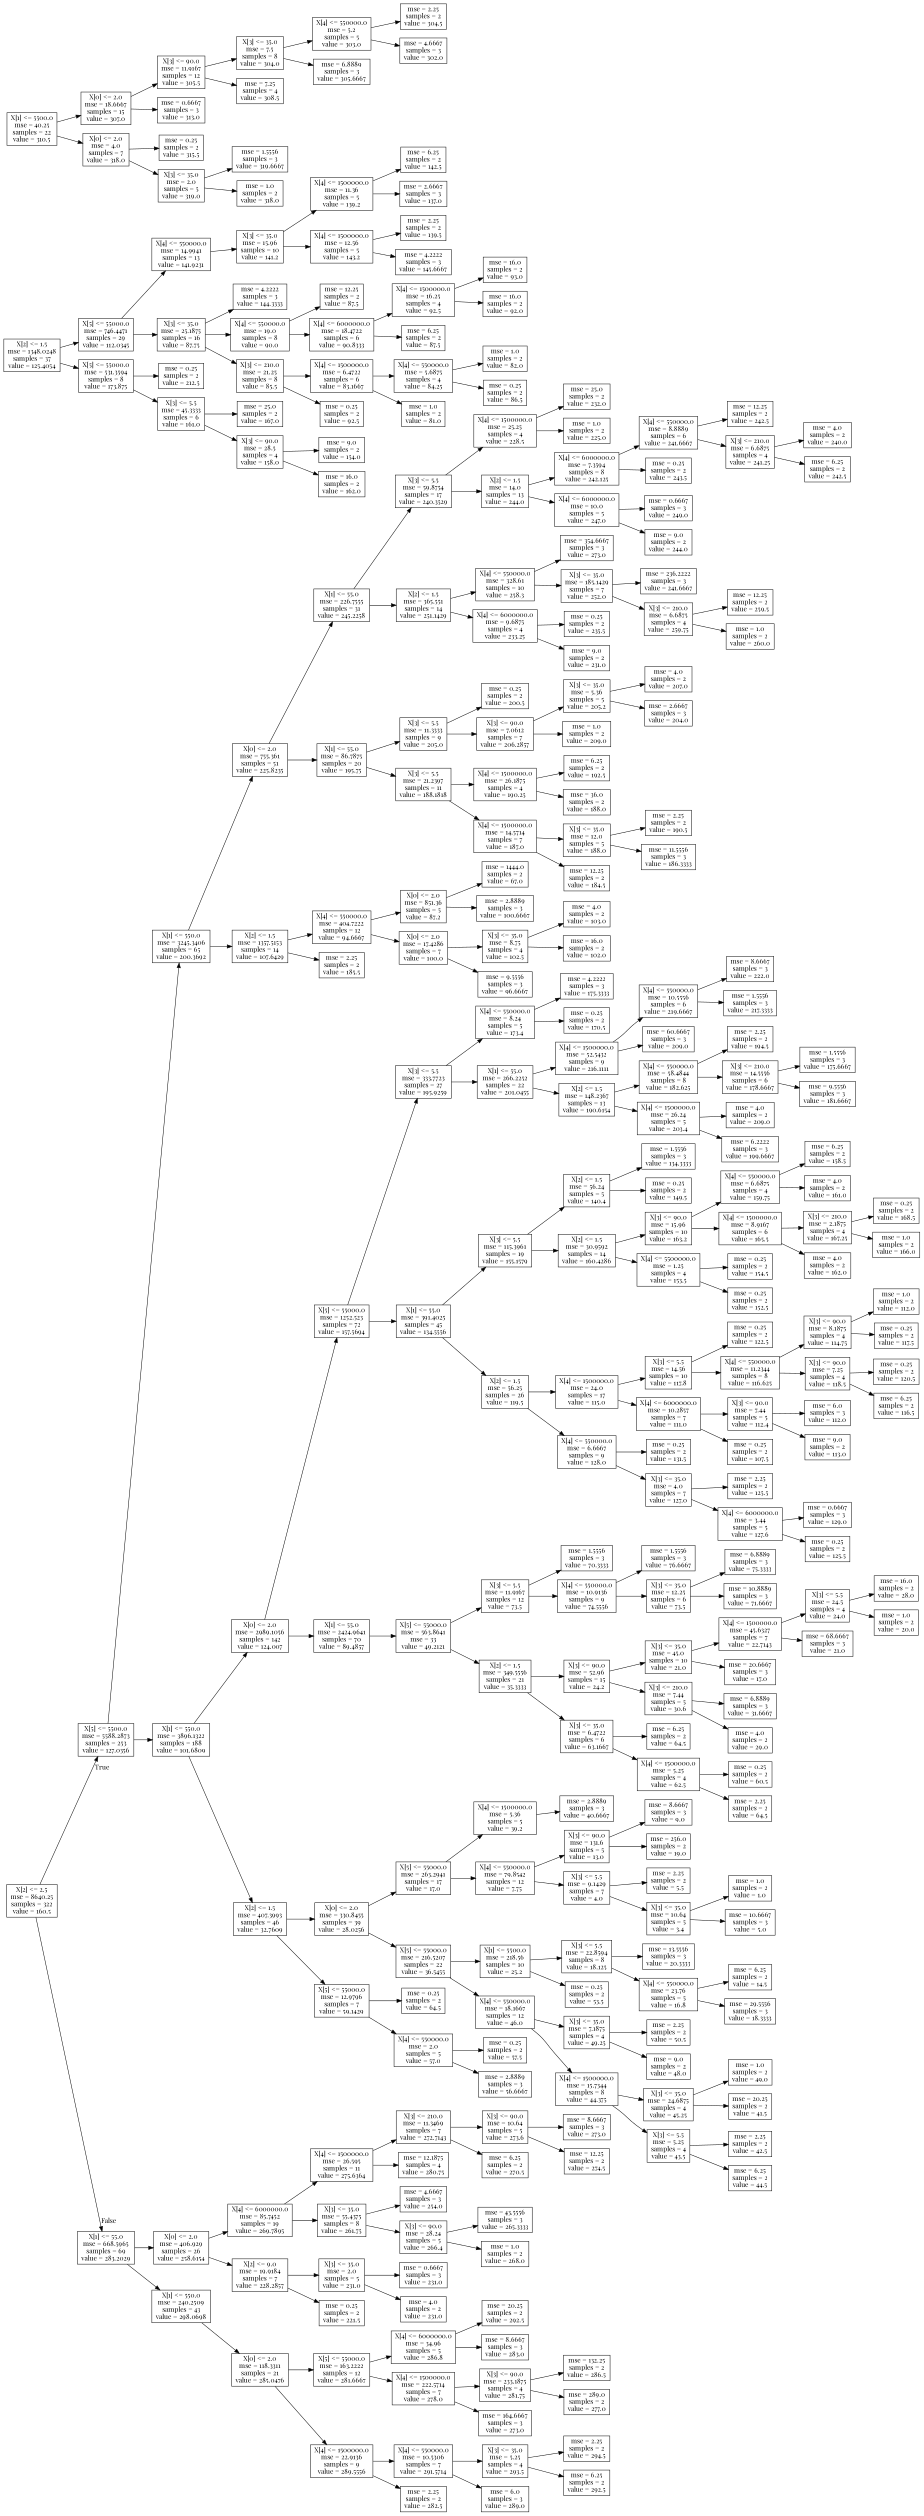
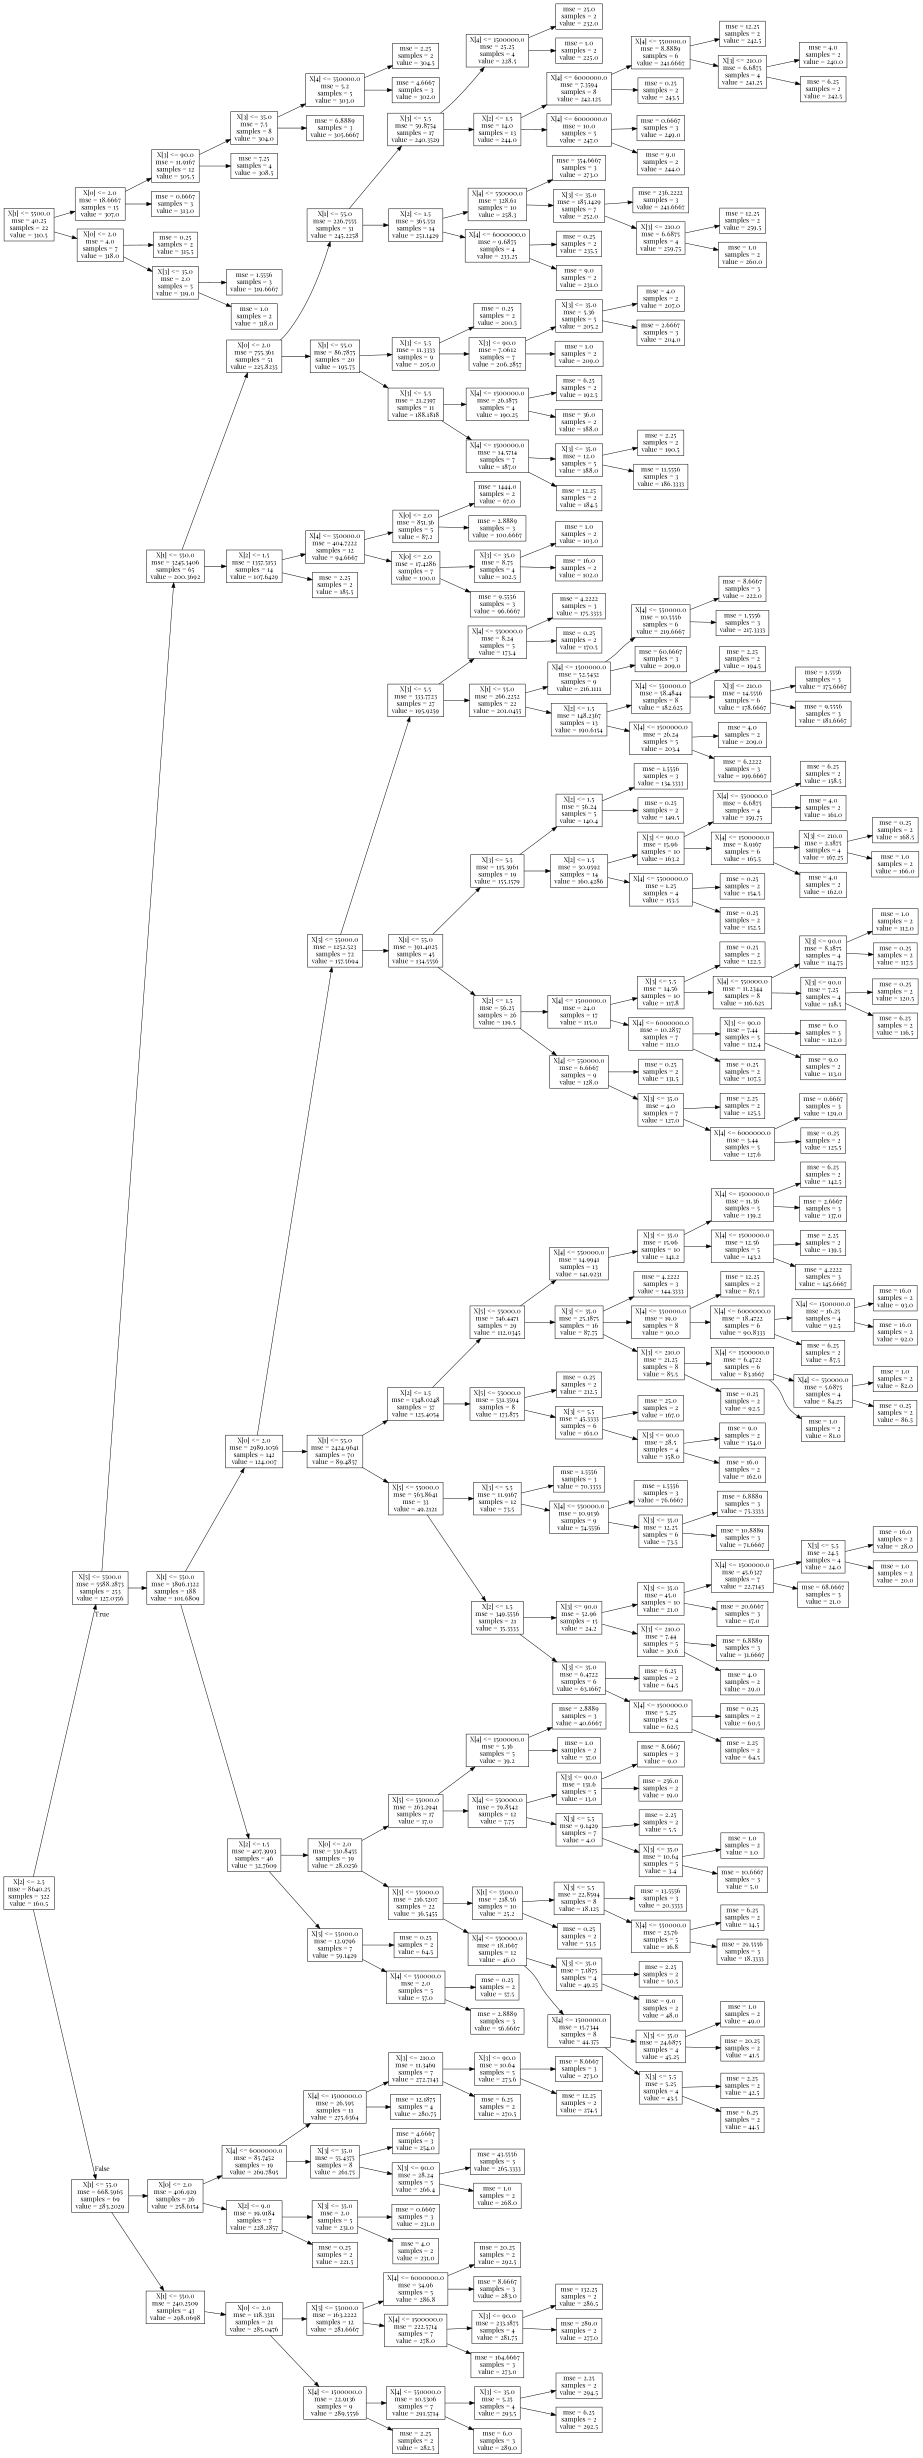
node "mse = 4.0 samples = 2 value = 103.0": label "mse = 4.0 samples = 2 value = 103.0" -> "mse = 1.0 samples = 2 value = 103.0"
edge "X[1] <= 55.0 mse = 2424.9641 samples = 70 value = 89.4857" -> "X[2] <= 1.5 mse = 1348.0248 samples = 37 value = 125.4054": added
node "mse = 1.0 samples = 2 value = 37.0": added
